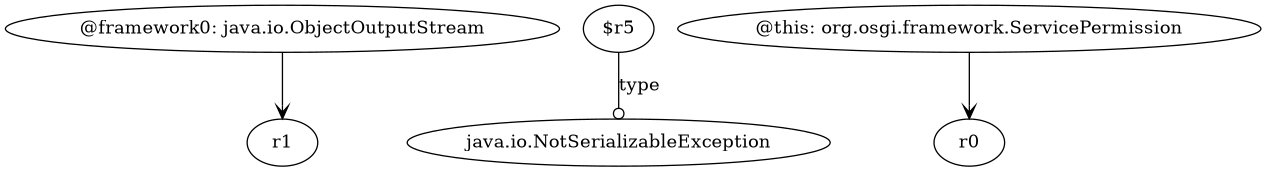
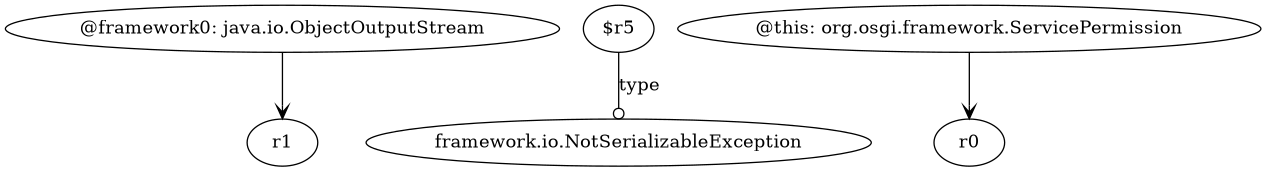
node "java.io.NotSerializableException": label "java.io.NotSerializableException" -> "framework.io.NotSerializableException"
